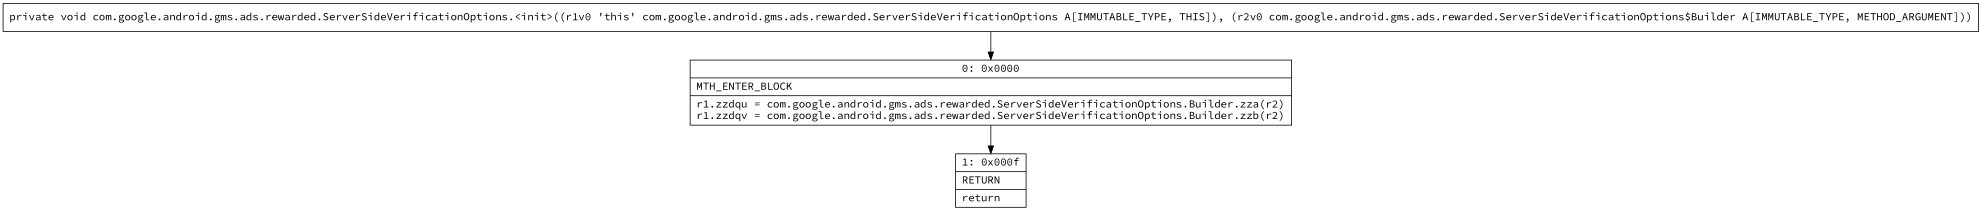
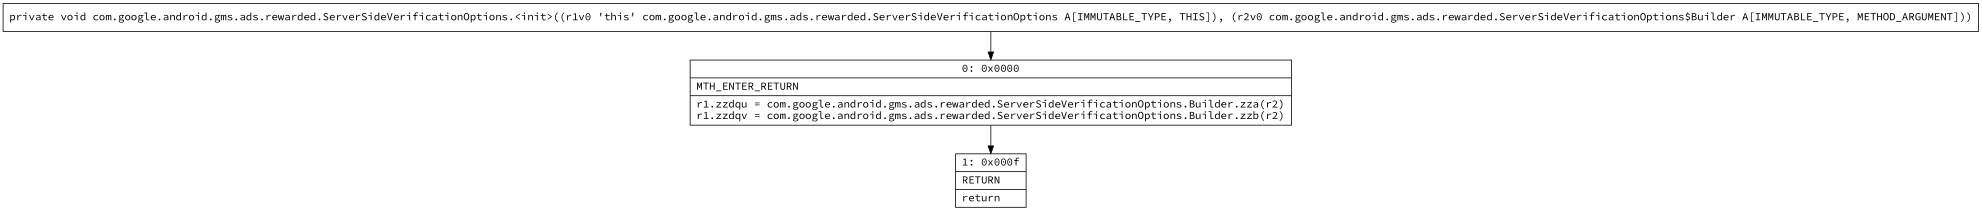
node "0: 0x0000": text "MTH_ENTER_BLOCK" -> "MTH_ENTER_RETURN"
